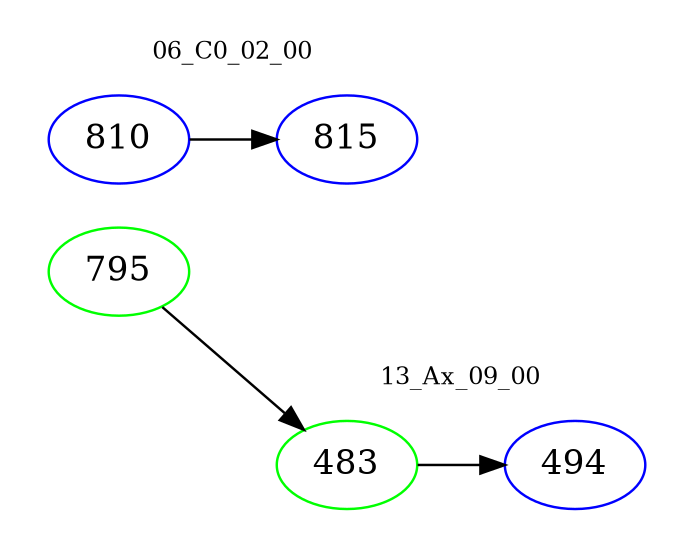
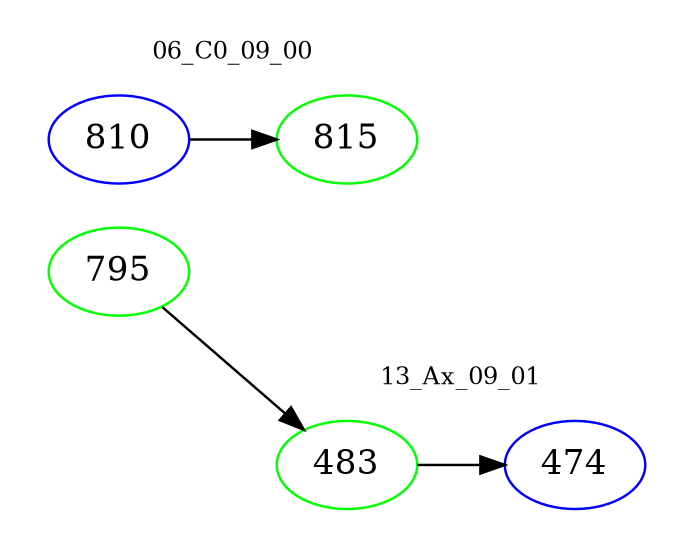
cluster "06_C0_02_00": label "06_C0_02_00" -> "06_C0_09_00"
node "815": color blue -> green
cluster "13_Ax_09_00": label "13_Ax_09_00" -> "13_Ax_09_01"
node "494": label "494" -> "474"
